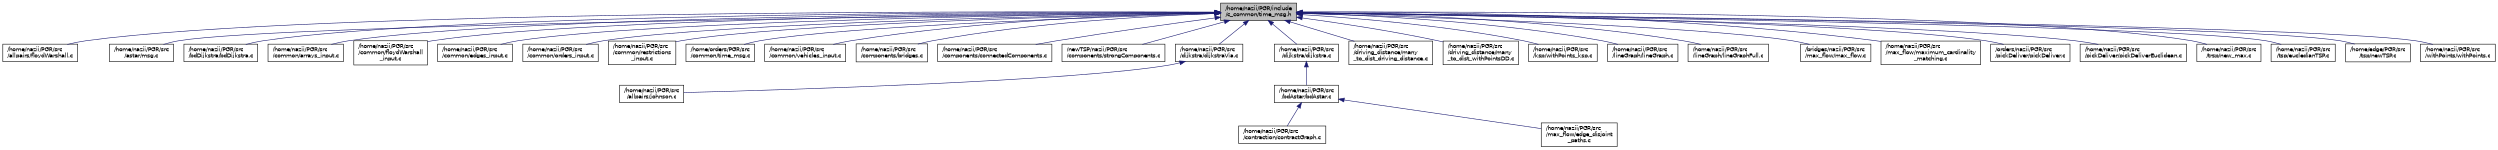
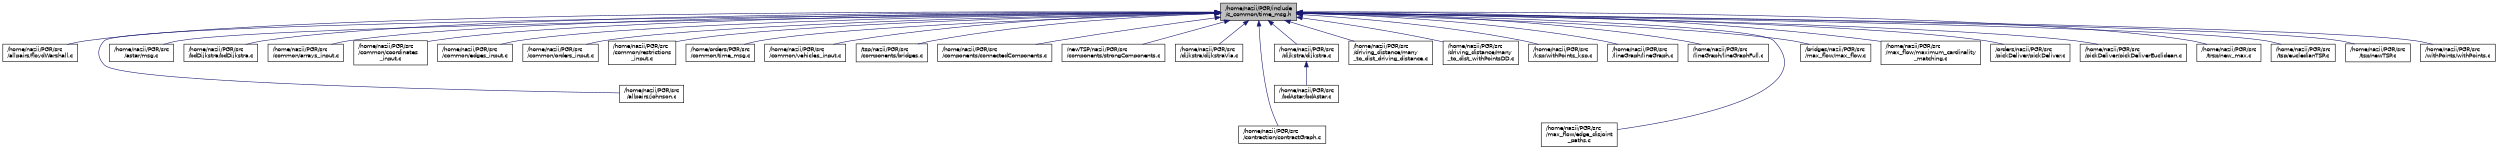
node "/home/nazii/PGR/src /common/floydWarshall _input.c": label "/home/nazii/PGR/src /common/floydWarshall _input.c" -> "/home/nazii/PGR/src /common/coordinates _input.c"
node "/home/nazii/PGR/src /components/bridges.c": label "/home/nazii/PGR/src /components/bridges.c" -> "/tsp/nazii/PGR/src /components/bridges.c"
node "/home/edge/PGR/src /tsp/newTSP.c": label "/home/edge/PGR/src /tsp/newTSP.c" -> "/home/nazii/PGR/src /tsp/newTSP.c"
edge "/home/nazii/PGR/src /allpairs/johnson.c" -> "/home/nazii/PGR/src /dijkstra/dijkstraVia.c": now "/home/nazii/PGR/src /allpairs/johnson.c" -> "/home/nazii/PGR/include /c_common/time_msg.h"
edge "/home/nazii/PGR/src /max_flow/edge_disjoint _paths.c" -> "/home/nazii/PGR/src /bdAstar/bdAstar.c": now "/home/nazii/PGR/src /max_flow/edge_disjoint _paths.c" -> "/home/nazii/PGR/include /c_common/time_msg.h"
edge "/home/nazii/PGR/src /contraction/contractGraph.c" -> "/home/nazii/PGR/src /bdAstar/bdAstar.c": now "/home/nazii/PGR/src /contraction/contractGraph.c" -> "/home/nazii/PGR/include /c_common/time_msg.h"
